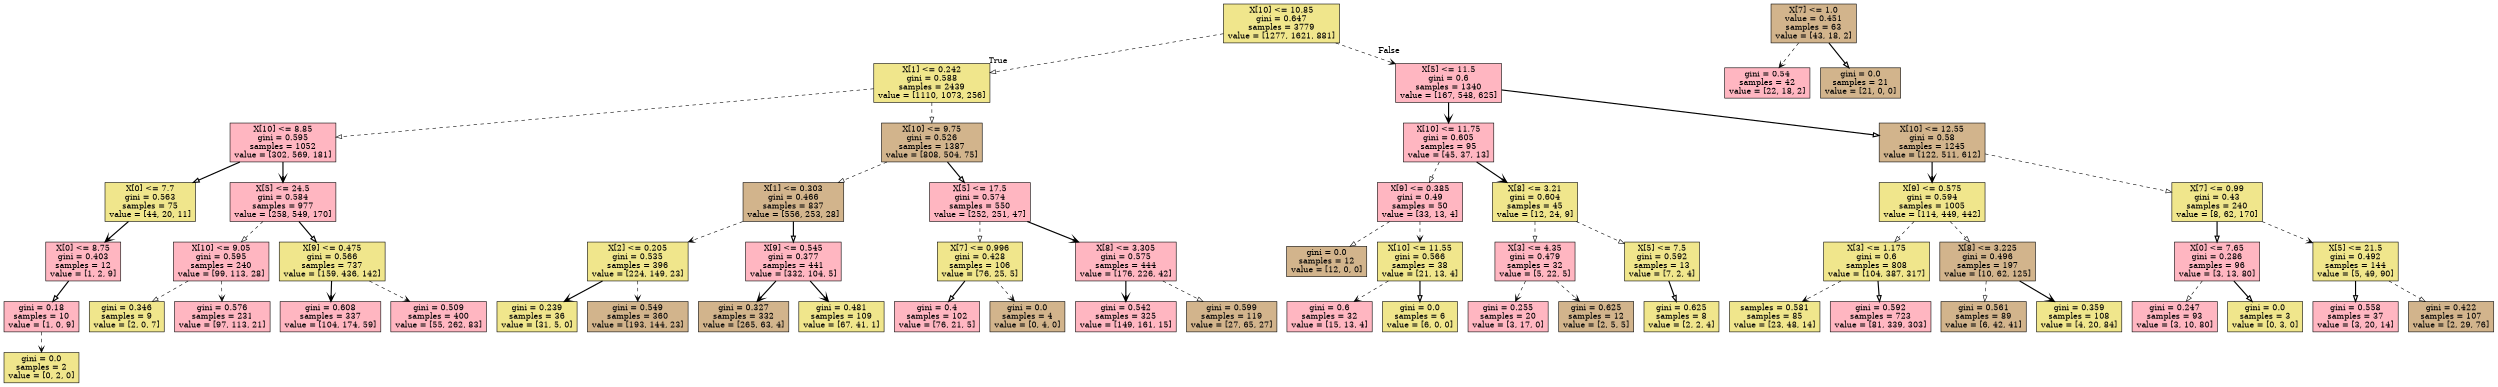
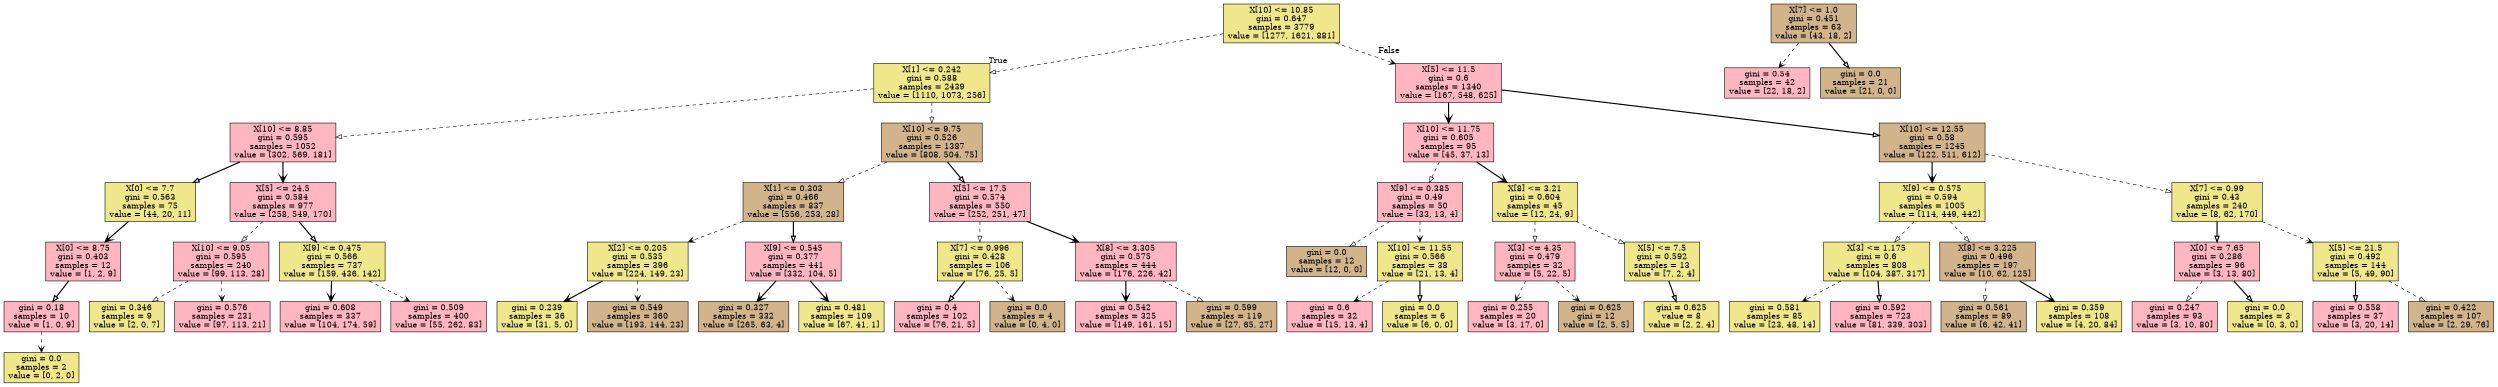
node "X[7] <= 1.0 value = 0.451 samples = 63 value = [43, 18, 2]": label "X[7] <= 1.0 value = 0.451 samples = 63 value = [43, 18, 2]" -> "X[7] <= 1.0 gini = 0.451 samples = 63 value = [43, 18, 2]"
node "gini = 0.625 samples = 12 value = [2, 5, 5]": label "gini = 0.625 samples = 12 value = [2, 5, 5]" -> "gini = 0.625 gini = 12 value = [2, 5, 5]"
node "gini = 0.625 samples = 8 value = [2, 2, 4]": label "gini = 0.625 samples = 8 value = [2, 2, 4]" -> "gini = 0.625 value = 8 value = [2, 2, 4]"
node "samples = 0.581 samples = 85 value = [23, 48, 14]": label "samples = 0.581 samples = 85 value = [23, 48, 14]" -> "gini = 0.581 samples = 85 value = [23, 48, 14]"
